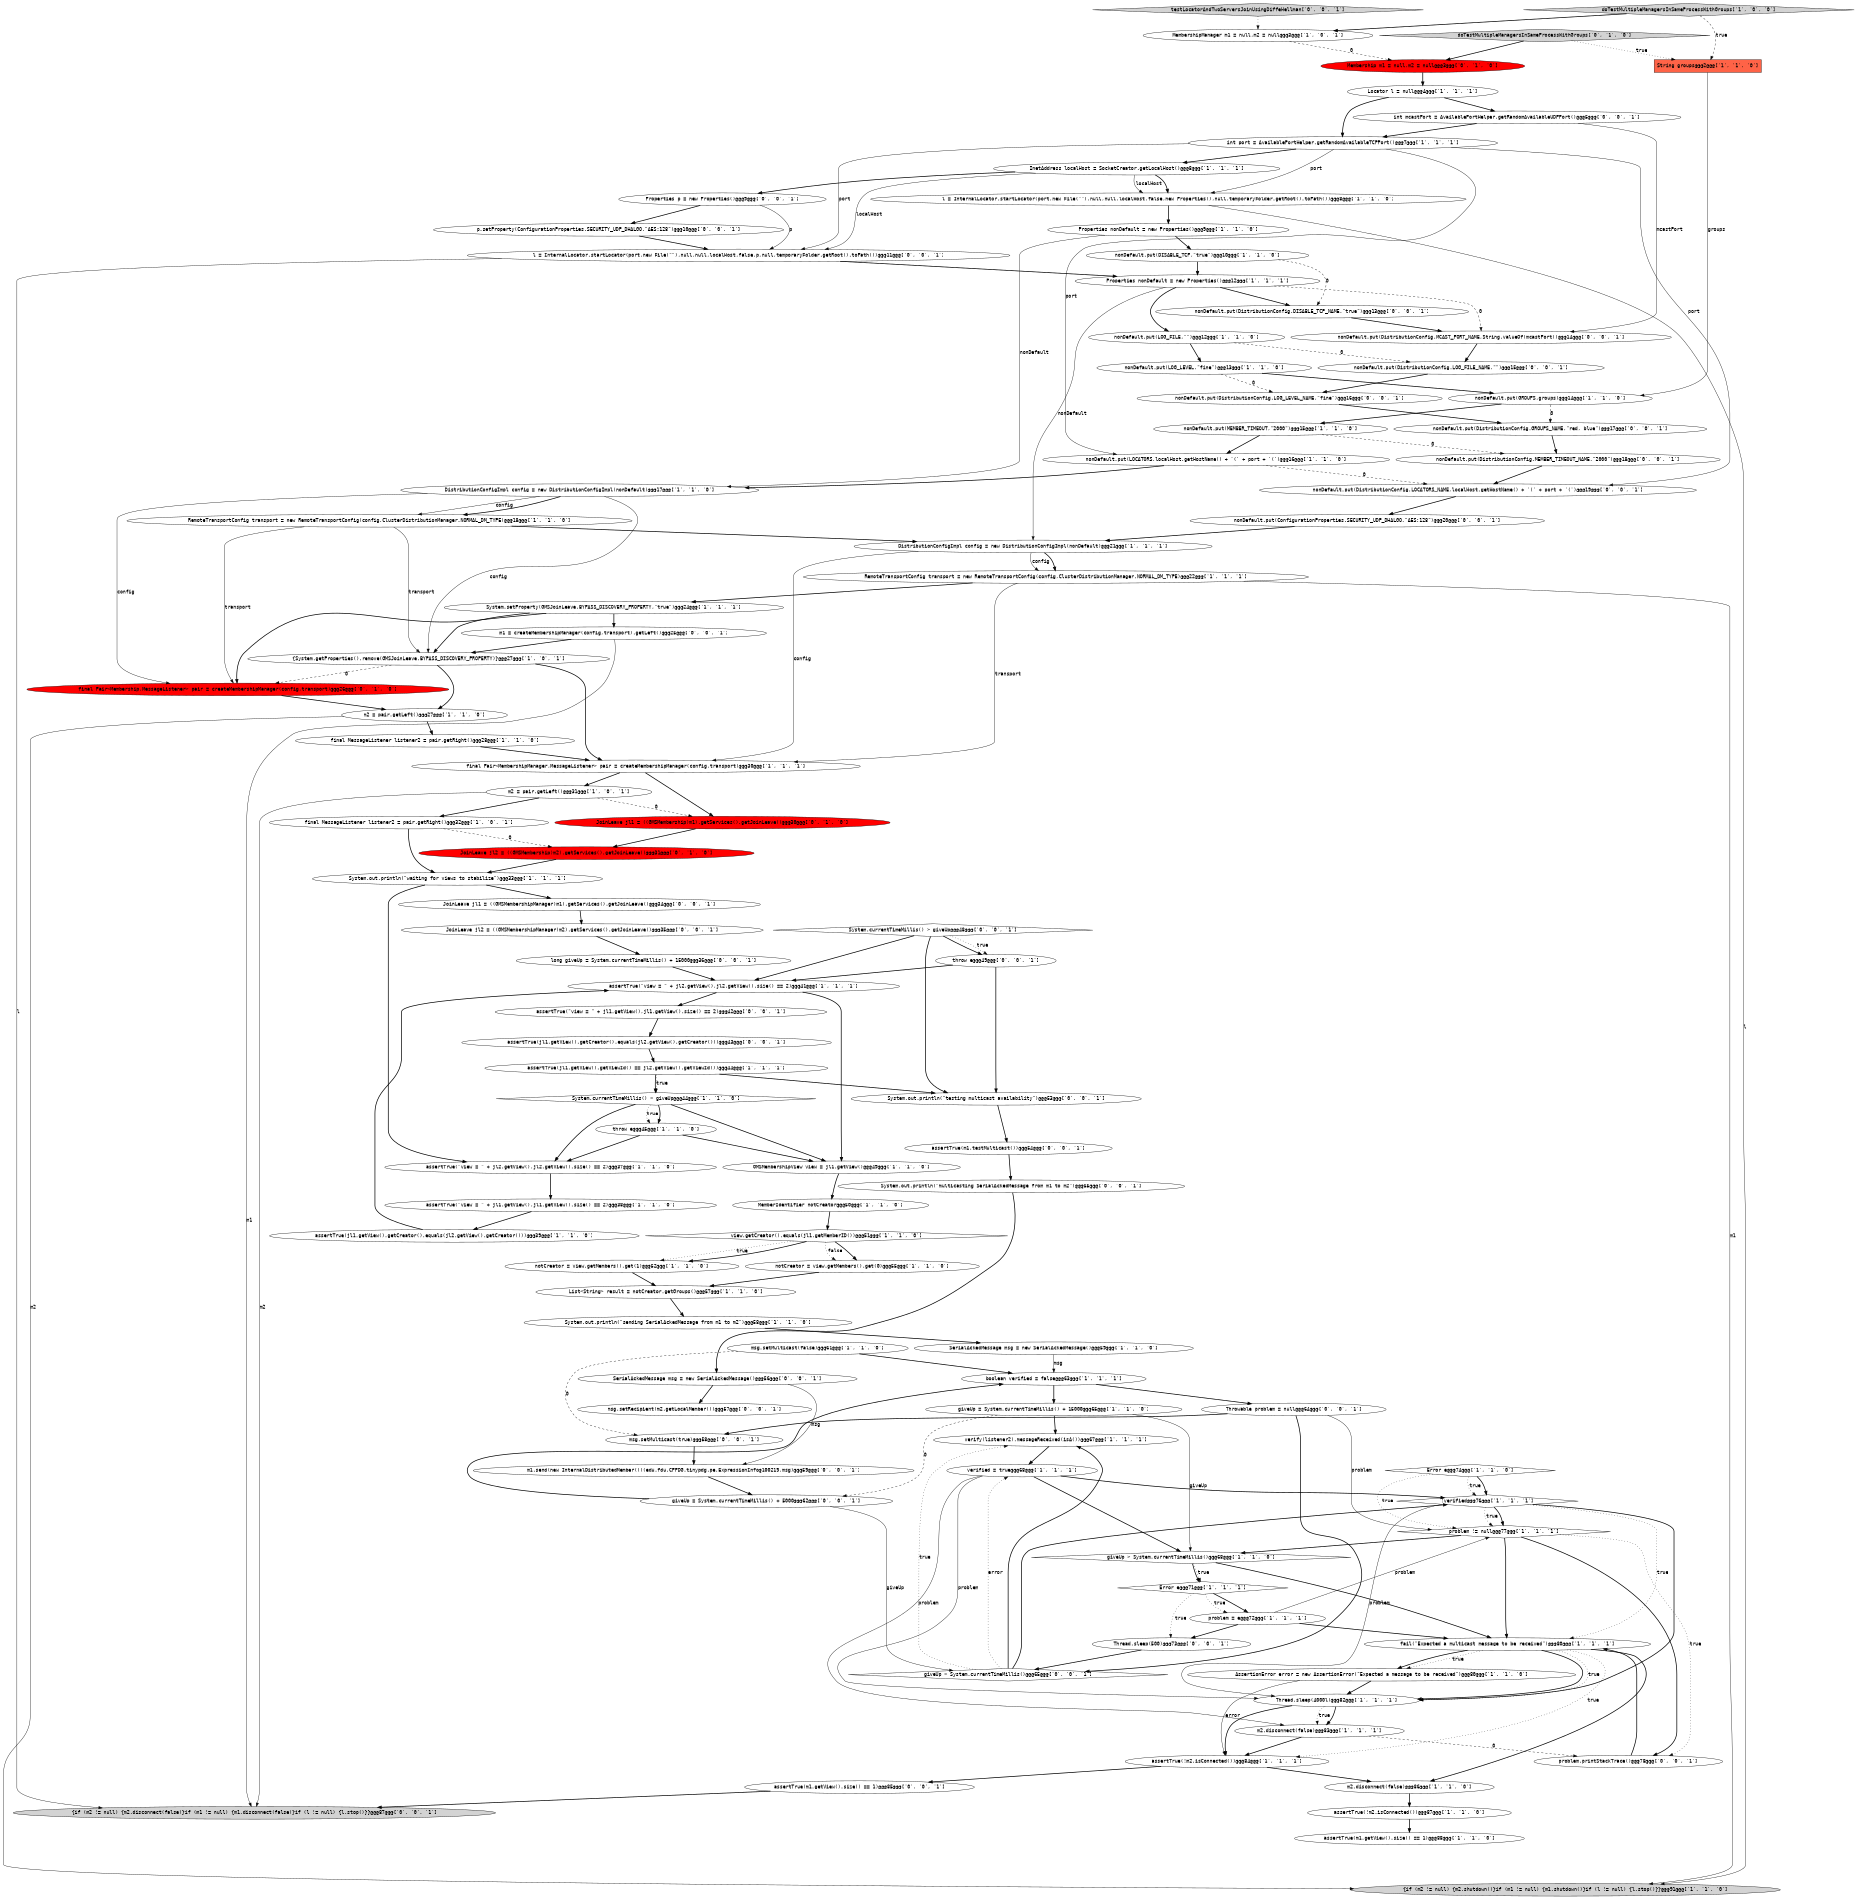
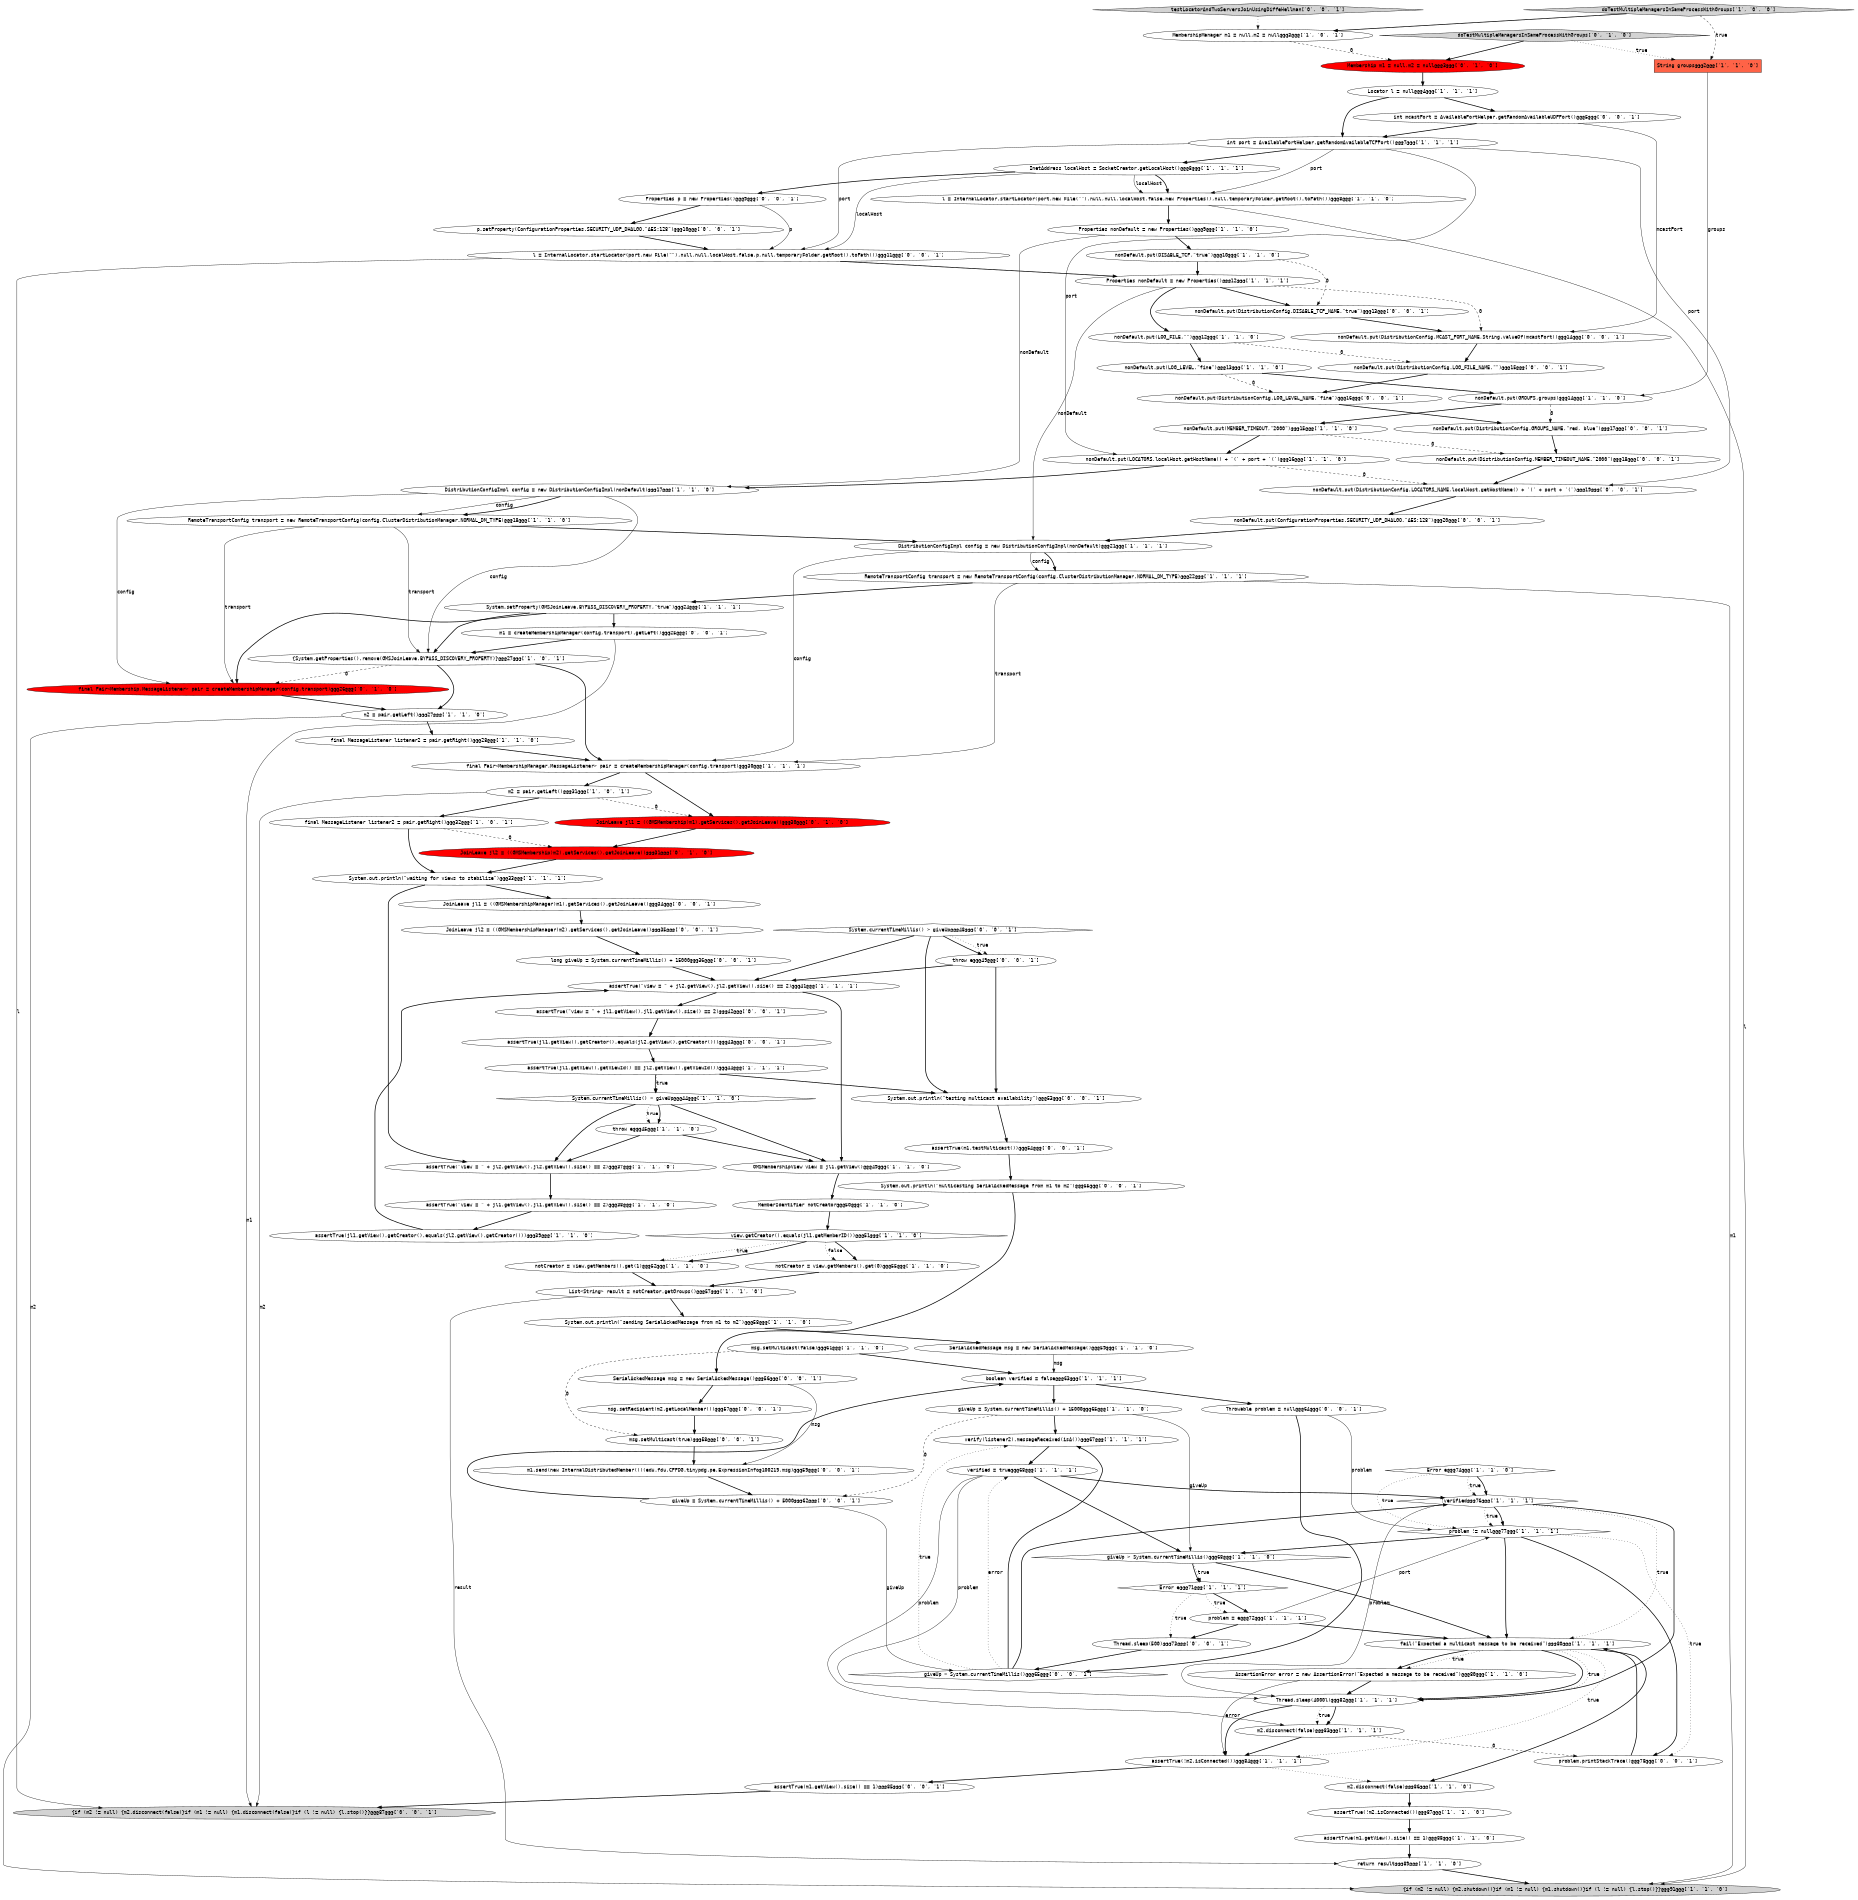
edge "Throwable problem = null@@@64@@@['0', '0', '1']" -> "msg.setMulticast(true)@@@58@@@['0', '0', '1']": now "msg.setRecipient(m2.getLocalMember())@@@57@@@['0', '0', '1']" -> "msg.setMulticast(true)@@@58@@@['0', '0', '1']"
edge "problem = e@@@72@@@['1', '1', '1']" -> "problem != null@@@77@@@['1', '1', '1']": label "problem" -> "port"
edge "assertTrue(!m2.isConnected())@@@84@@@['1', '1', '1']" -> "m2.disconnect(false)@@@86@@@['1', '1', '0']": style bold -> dotted
node "return result@@@89@@@['1', '1', '0']": added
